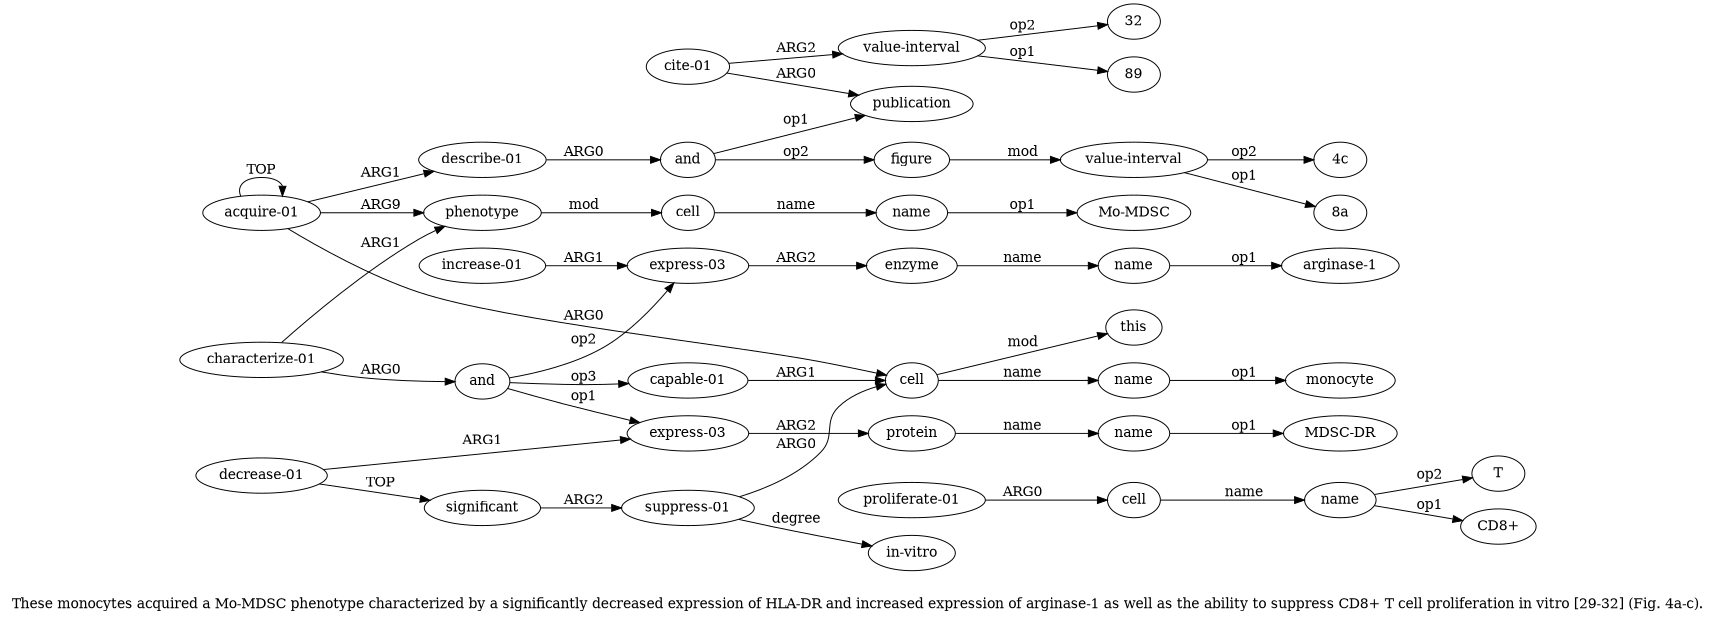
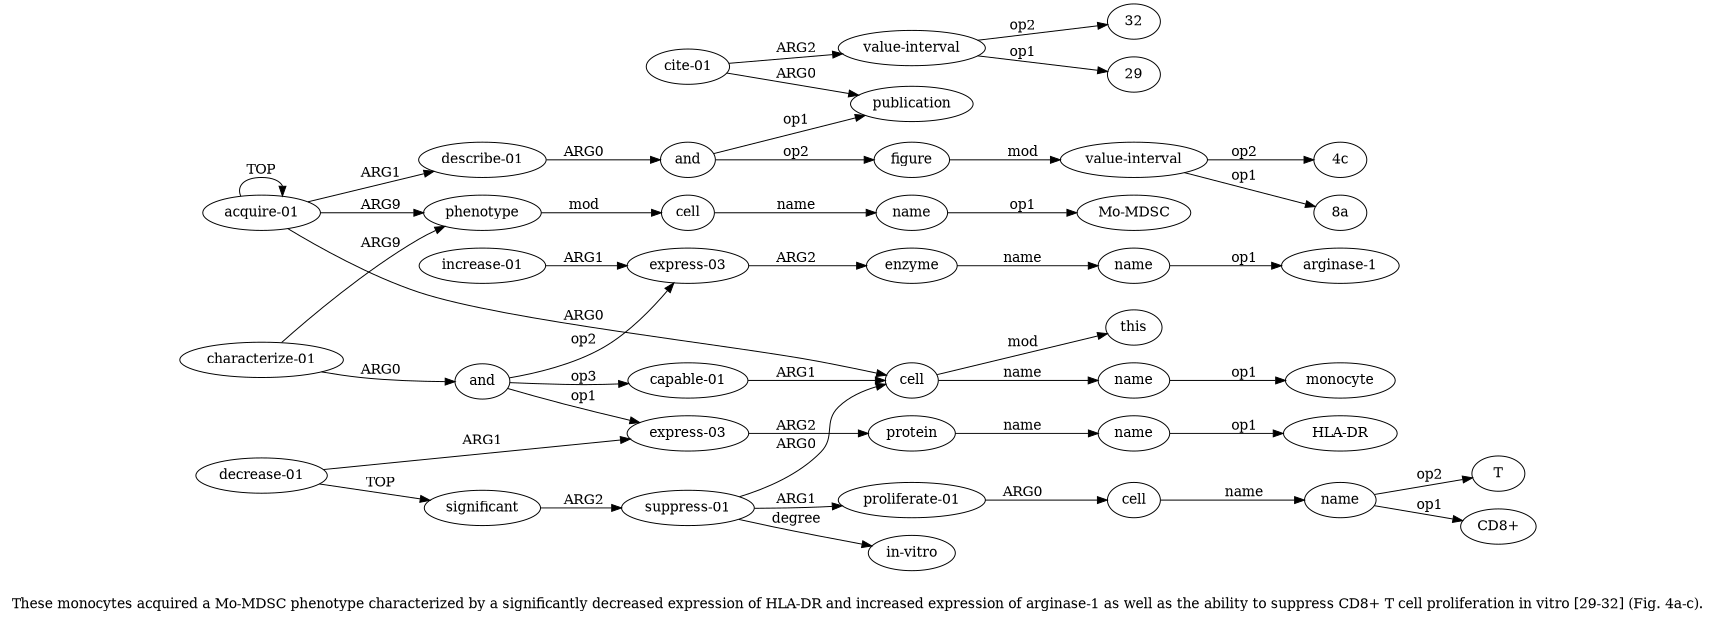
node "89": label "89" -> "29"
edge "characterize-01" -> "phenotype": label "ARG1" -> "ARG9"
node "MDSC-DR": label "MDSC-DR" -> "HLA-DR"
edge "suppress-01" -> "proliferate-01": added, label "ARG1"
